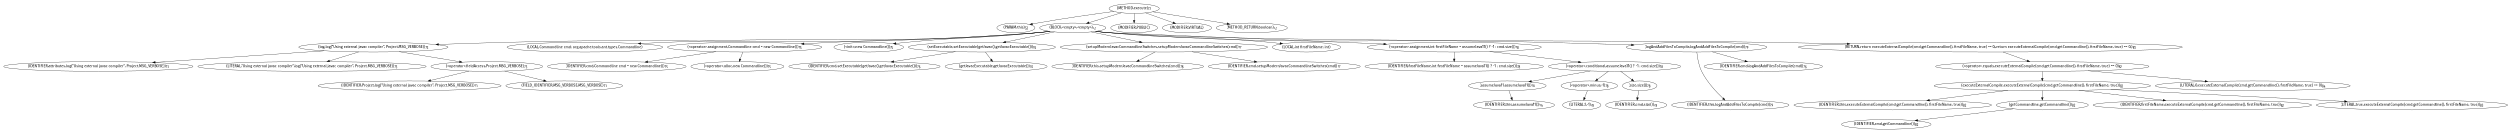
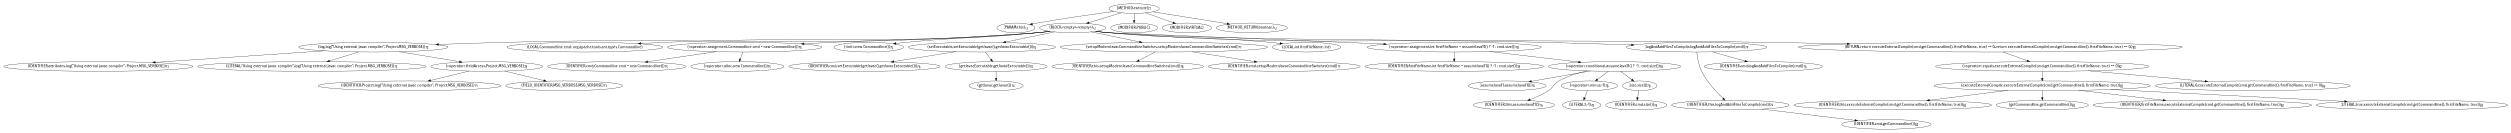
node "(PARAM,this)": text "52" -> "72"
node "(<operator>.fieldAccess,Project.MSG_VERBOSE)": text "73" -> "78"
node "(getJavac,getJavac())": added
edge "(assumeJava11,assumeJava11())" -> "(IDENTIFIER,this,assumeJava11())": now "(<operator>.conditional,assumeJava11() ? -1 : cmd.size())" -> "(IDENTIFIER,this,assumeJava11())"
edge "(getCommandline,getCommandline())" -> "(IDENTIFIER,cmd,getCommandline())": now "(IDENTIFIER,this,logAndAddFilesToCompile(cmd))" -> "(IDENTIFIER,cmd,getCommandline())"
